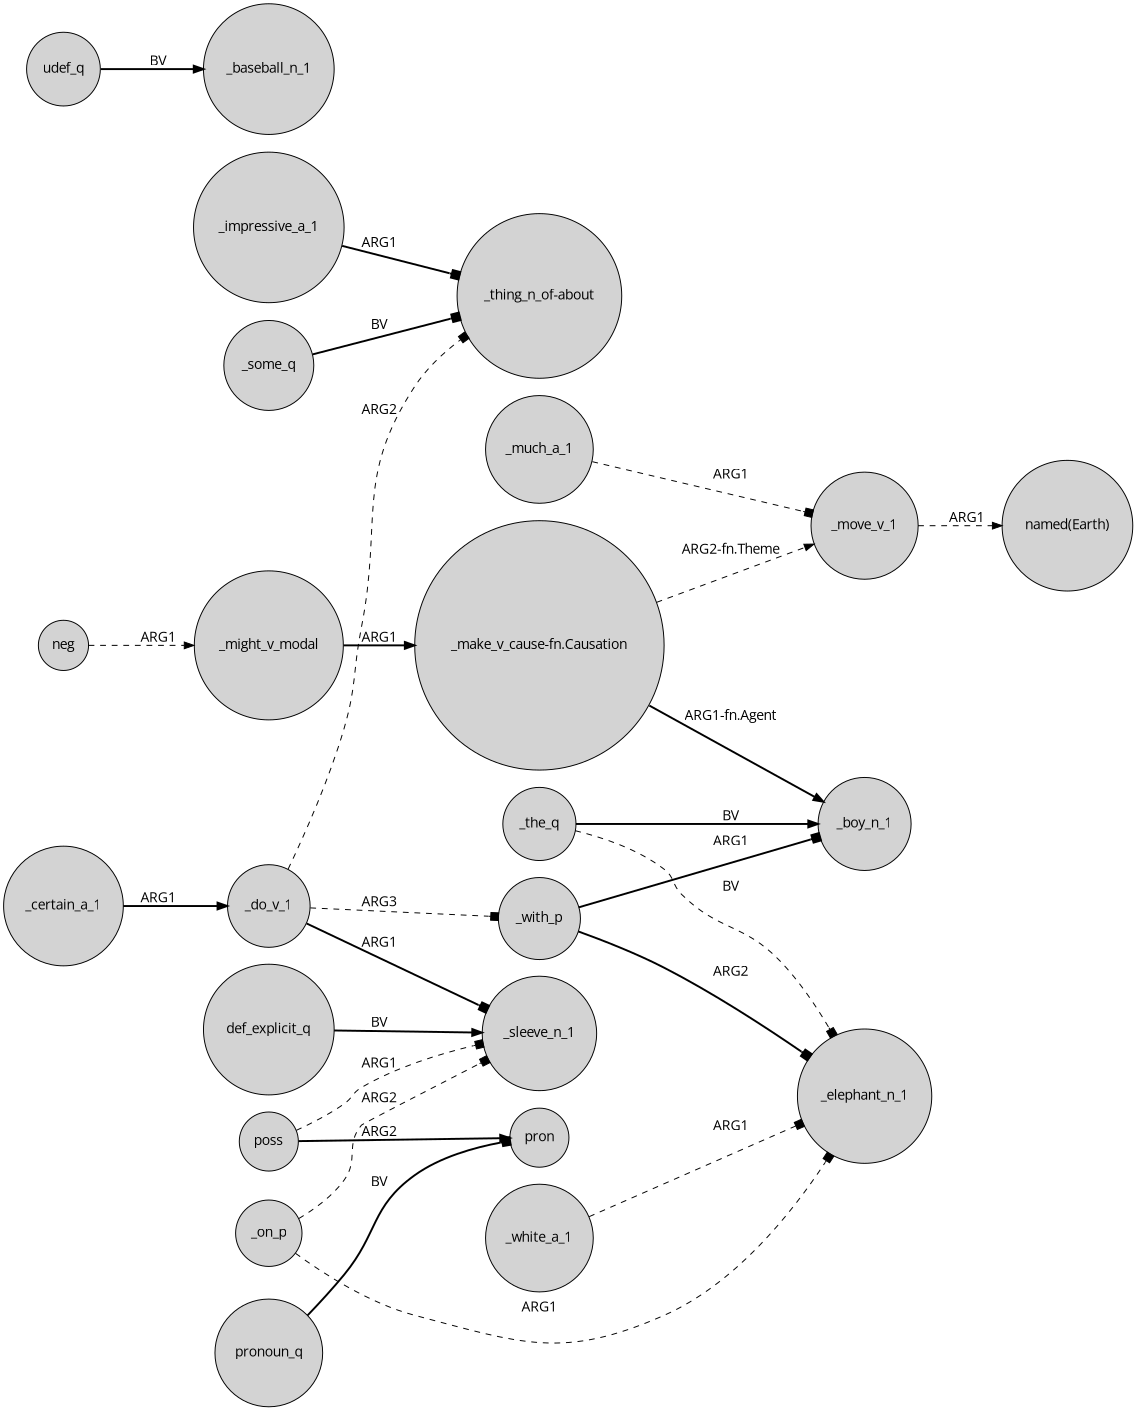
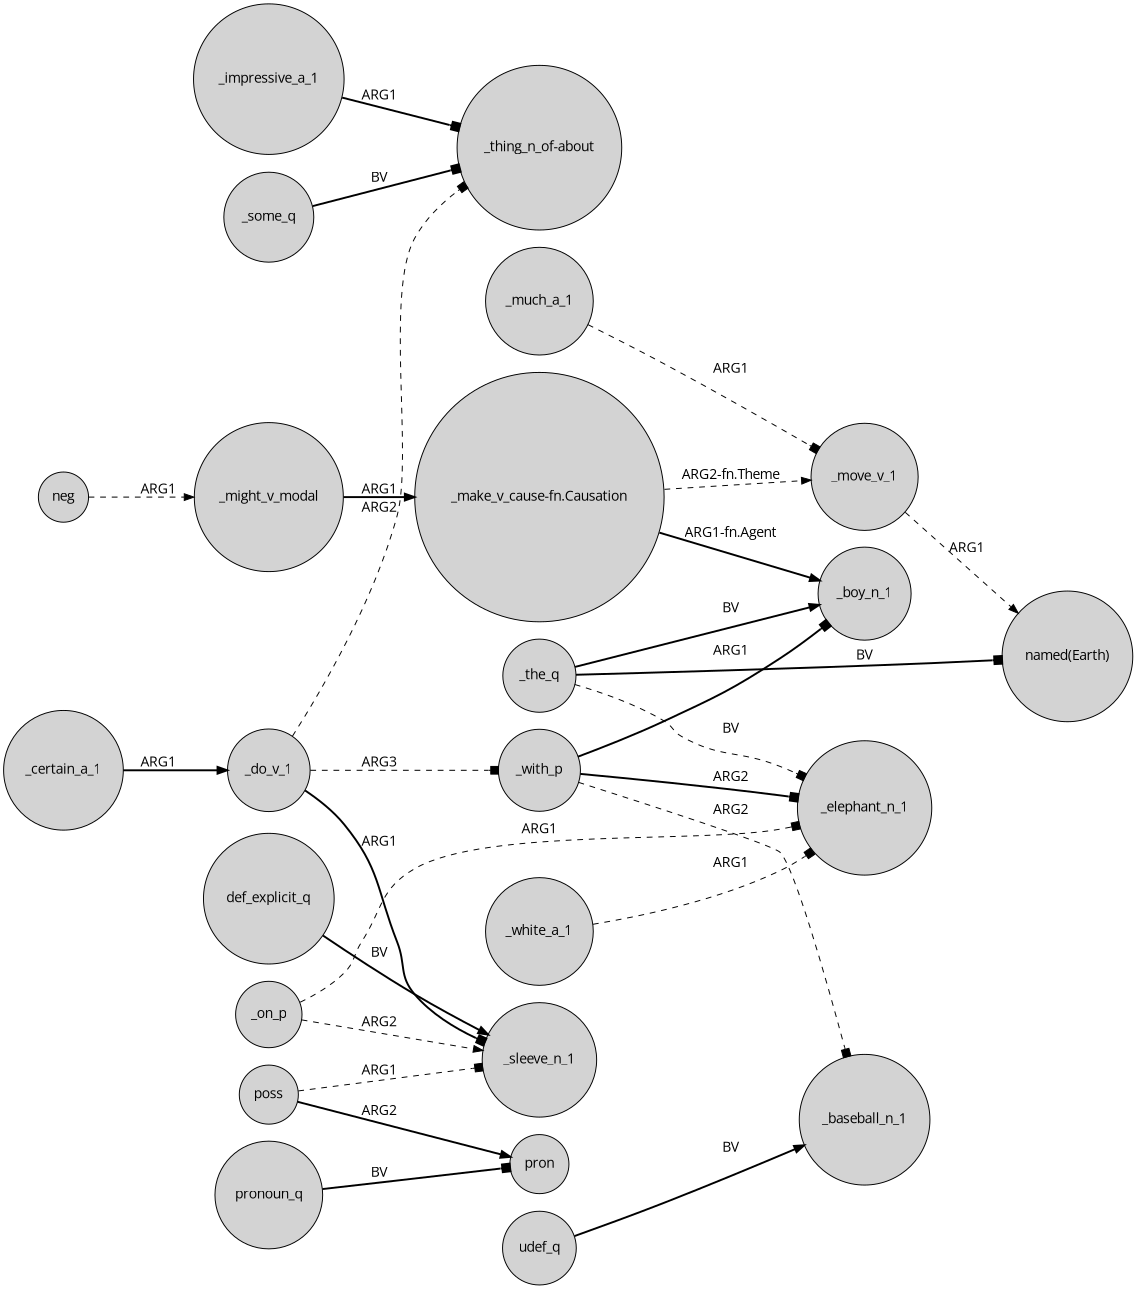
edge "_the_q" -> "named(Earth)": added, label "BV"
edge "_with_p" -> "_baseball_n_1": added, label "ARG2"
edge "_on_p" -> "_sleeve_n_1": arrowhead box -> normal
